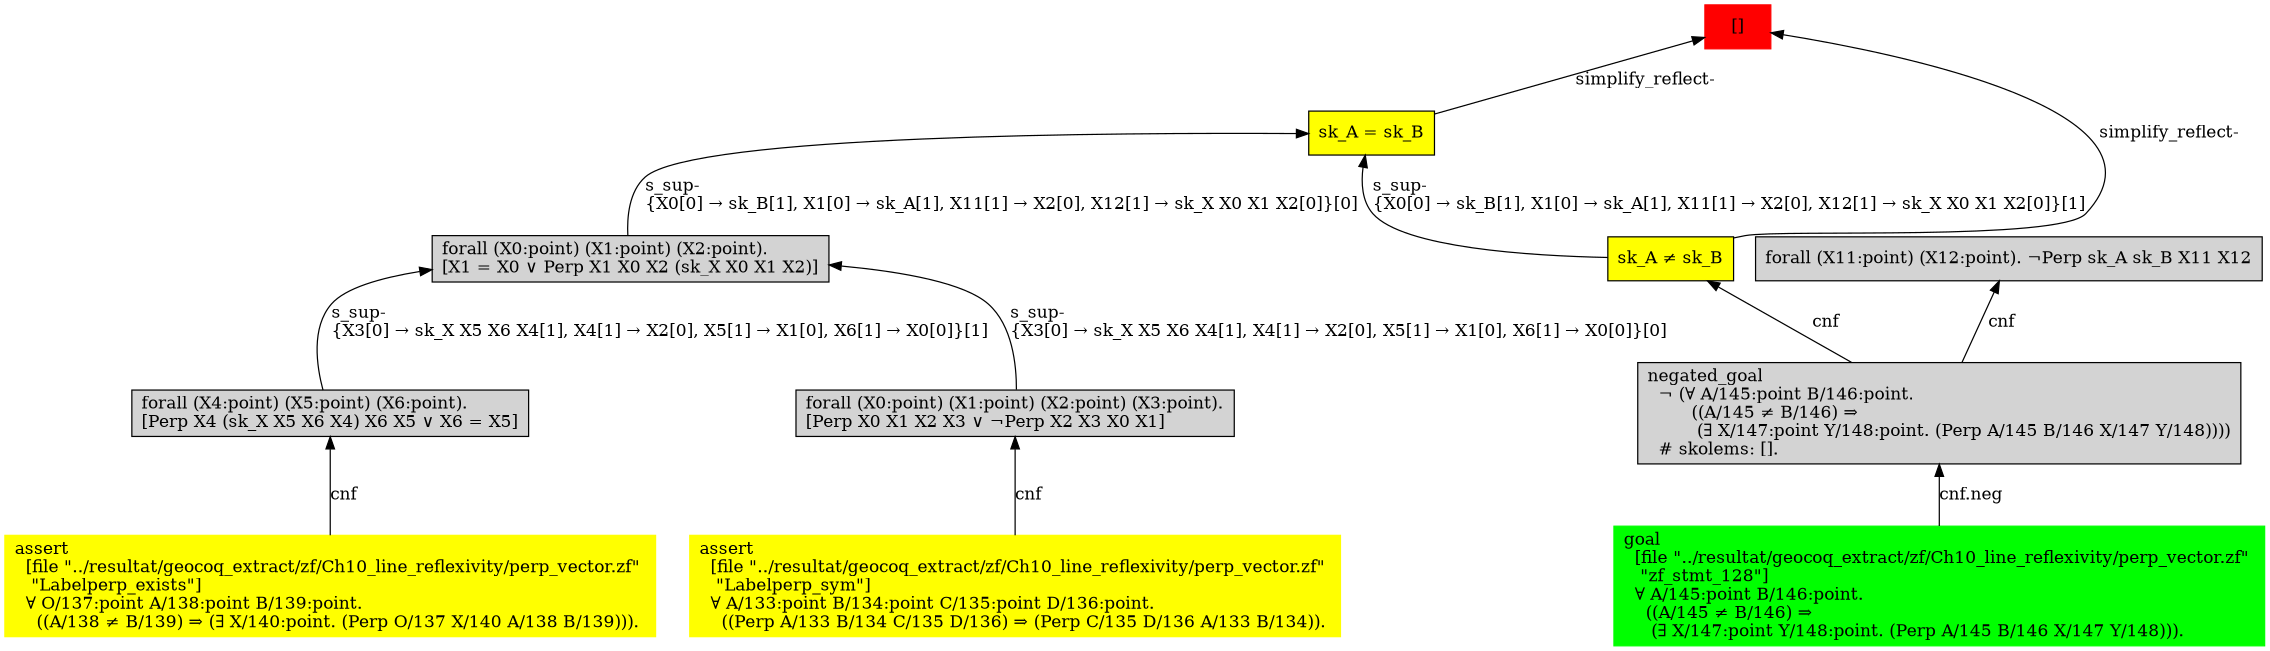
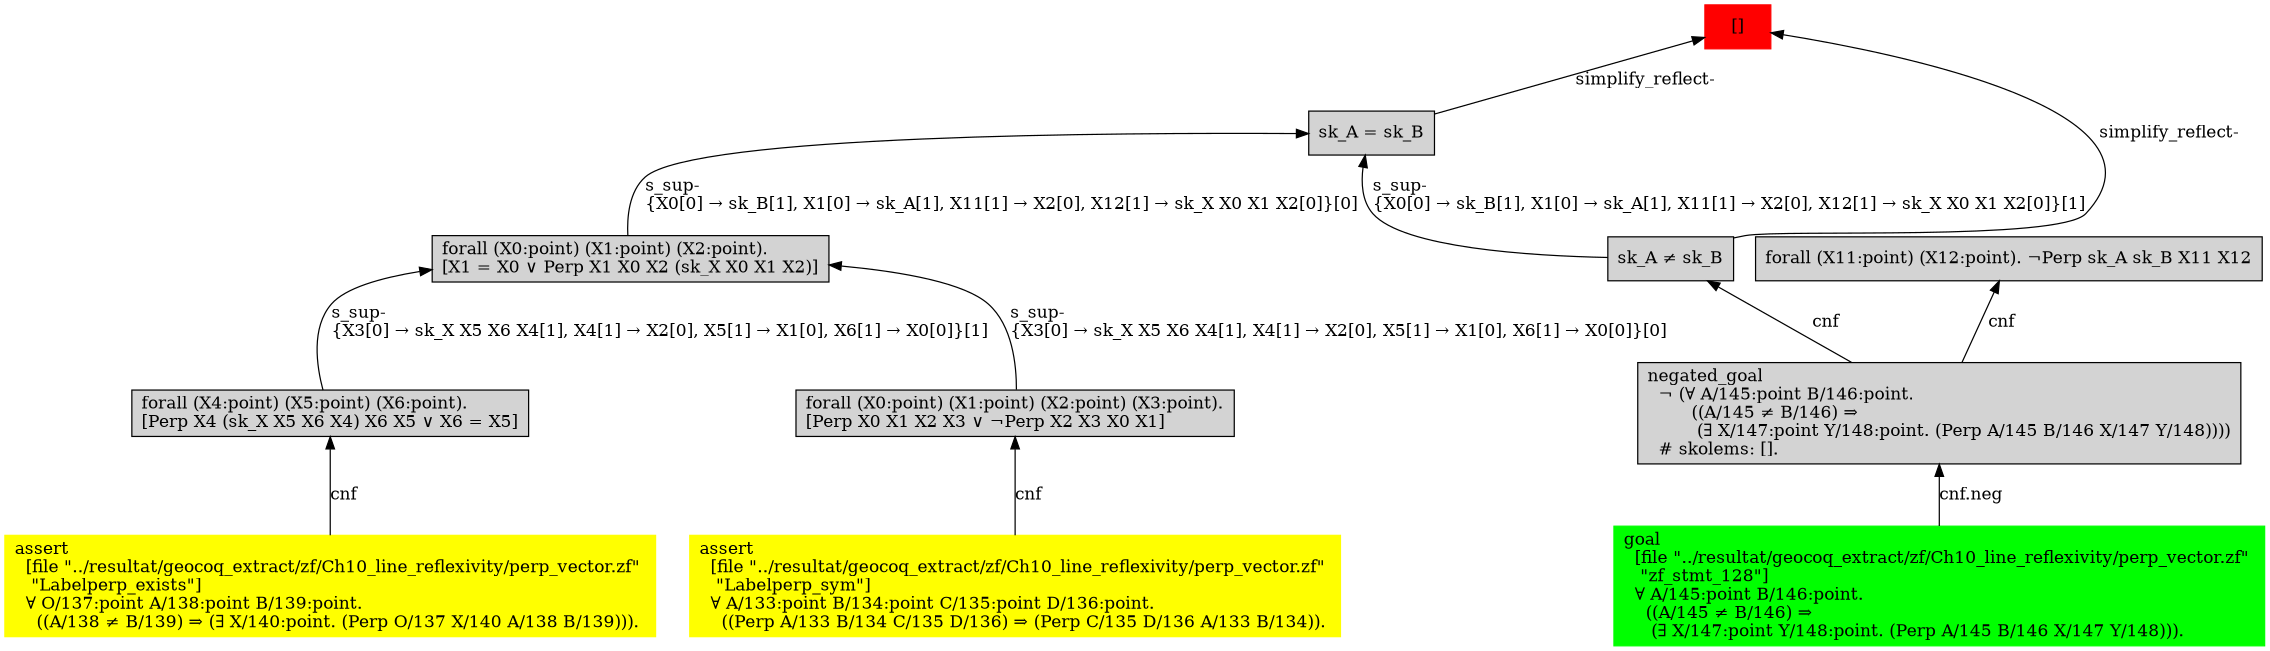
node "sk_A = sk_B": fillcolor yellow -> lightgrey
node "sk_A ≠ sk_B": fillcolor yellow -> lightgrey
